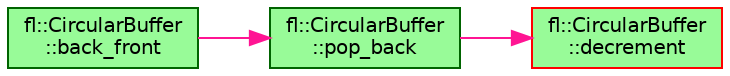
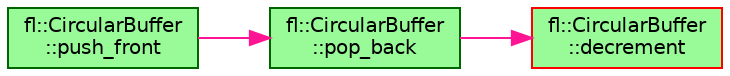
node "fl::CircularBuffer ::back_front": label "fl::CircularBuffer ::back_front" -> "fl::CircularBuffer ::push_front"
